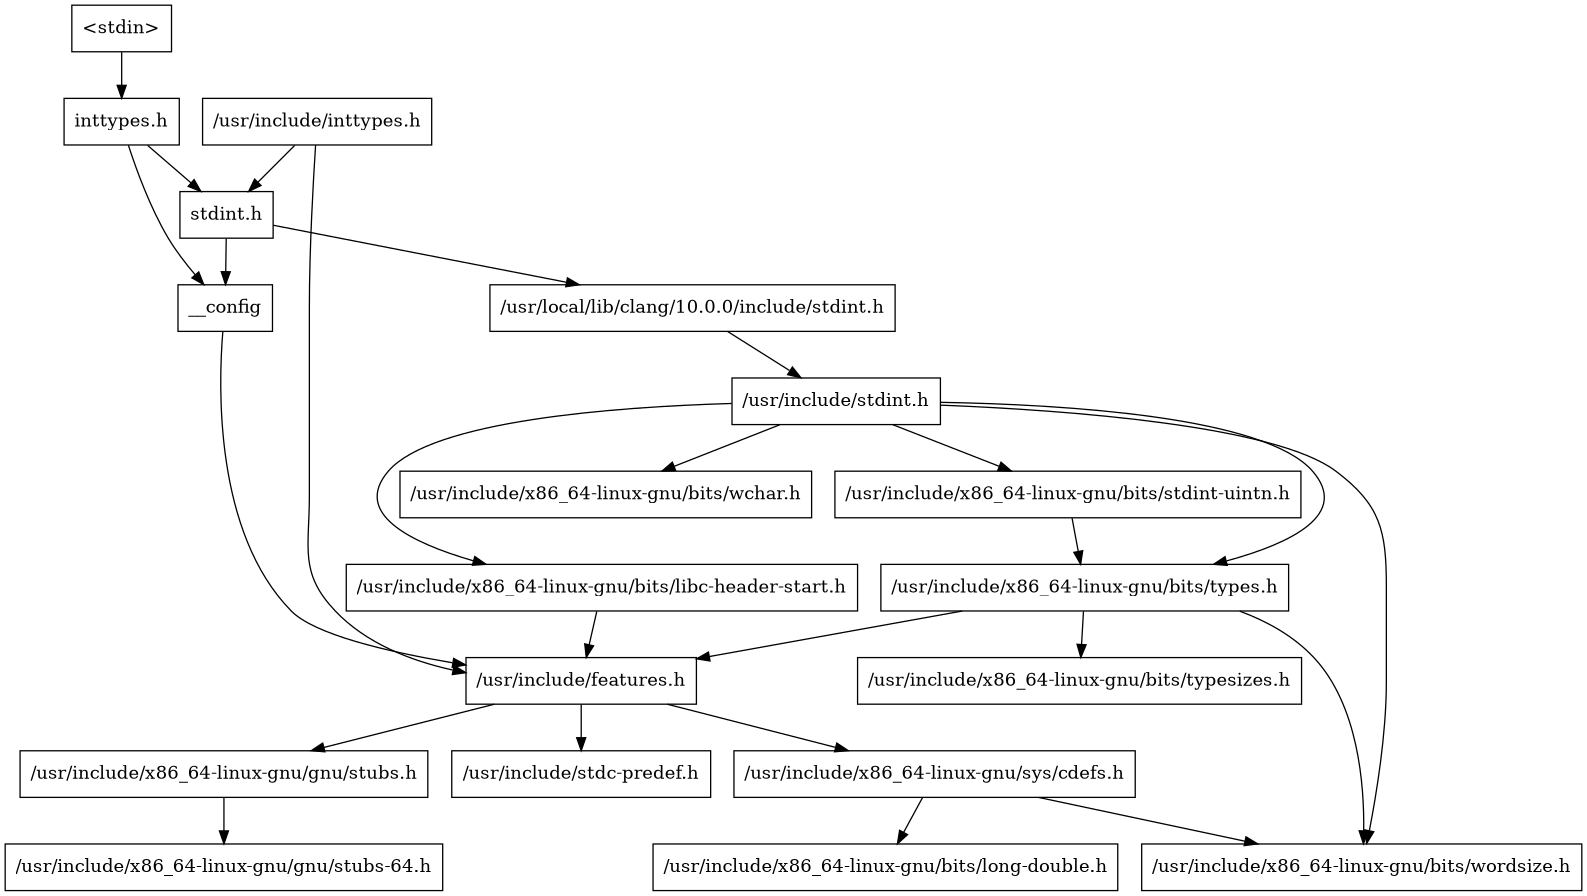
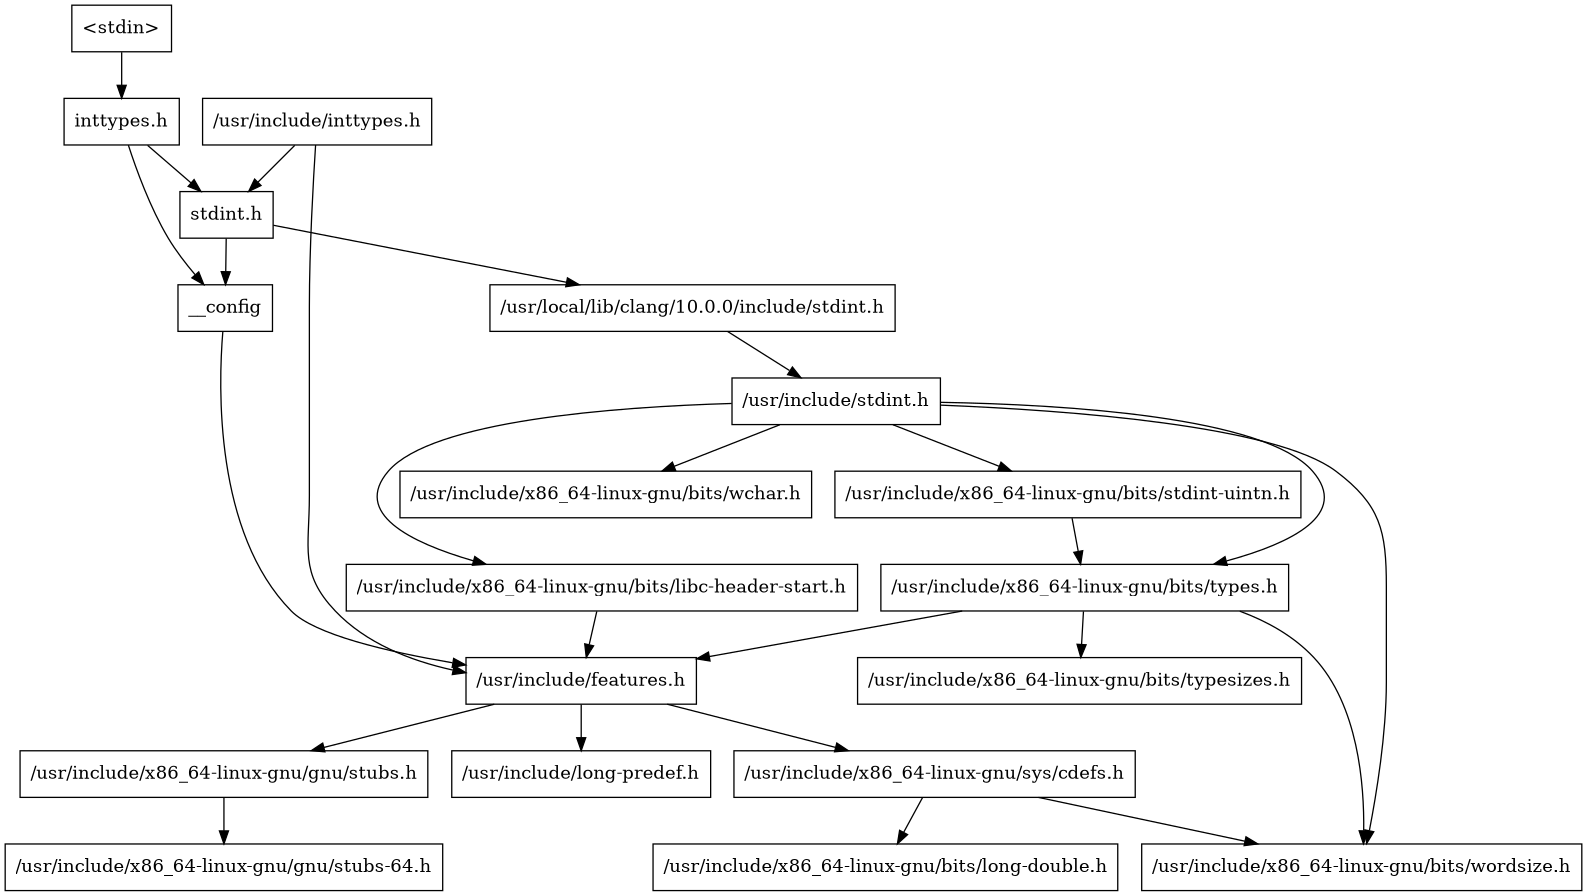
node "/usr/include/stdc-predef.h": label "/usr/include/stdc-predef.h" -> "/usr/include/long-predef.h"
